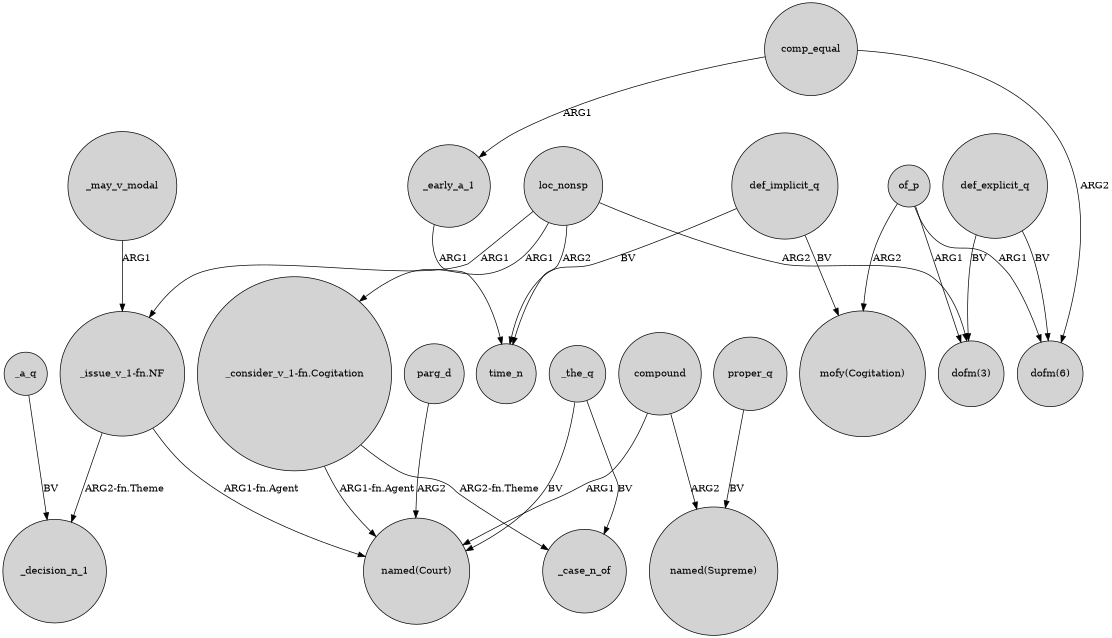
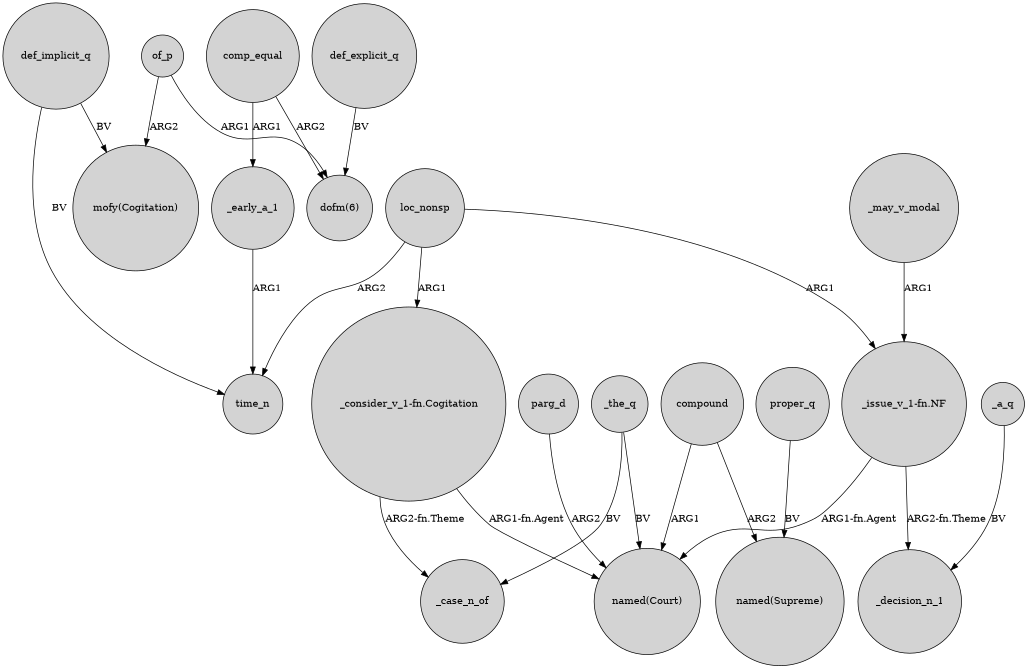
node "dofm(3)": removed
